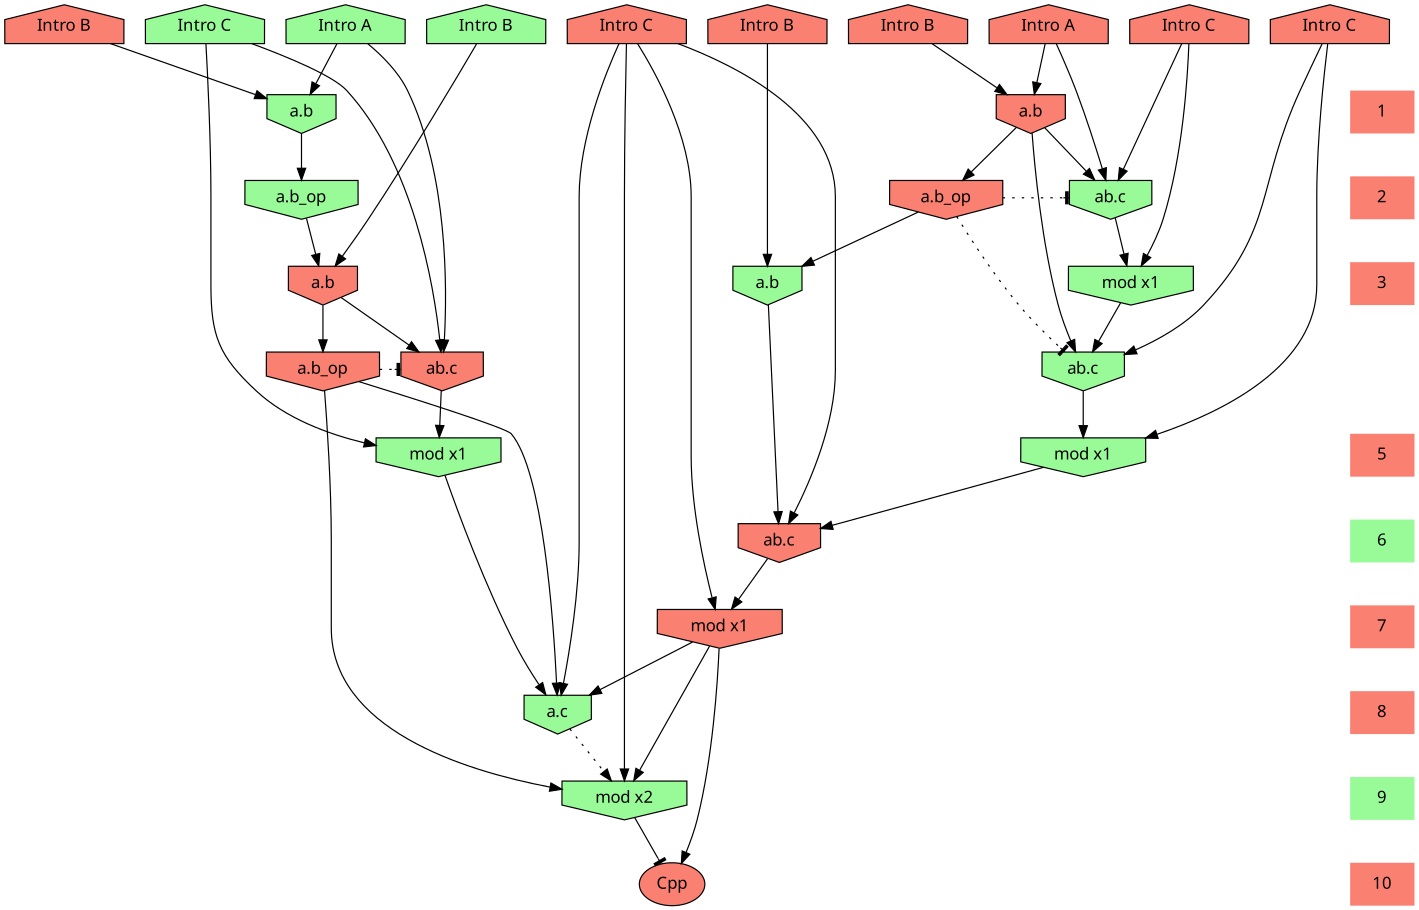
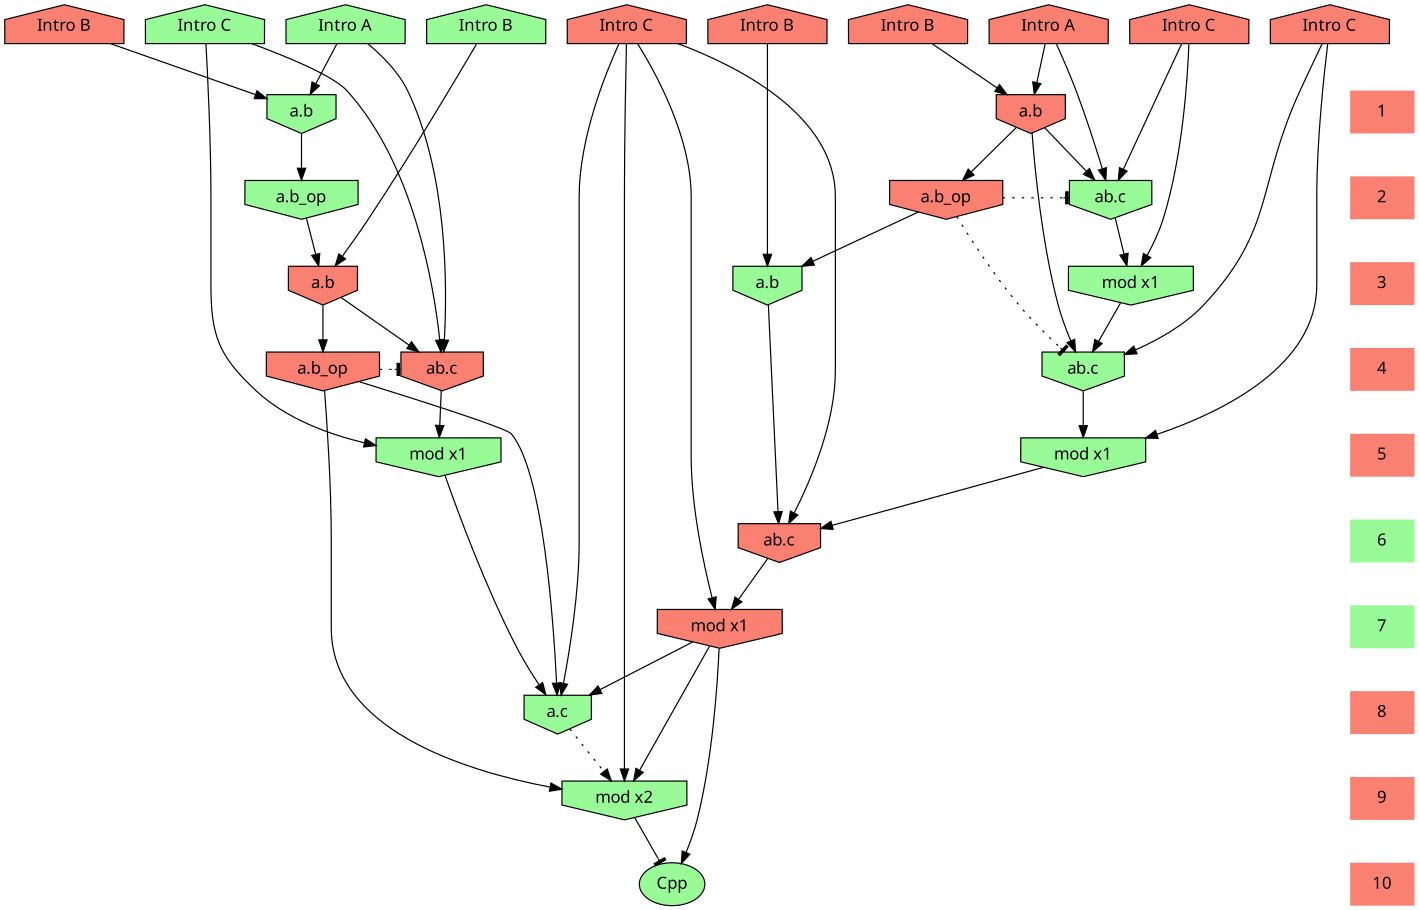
node "4": added
node "7": fillcolor salmon -> palegreen
node "9": fillcolor palegreen -> salmon
node "Cpp": fillcolor salmon -> palegreen
